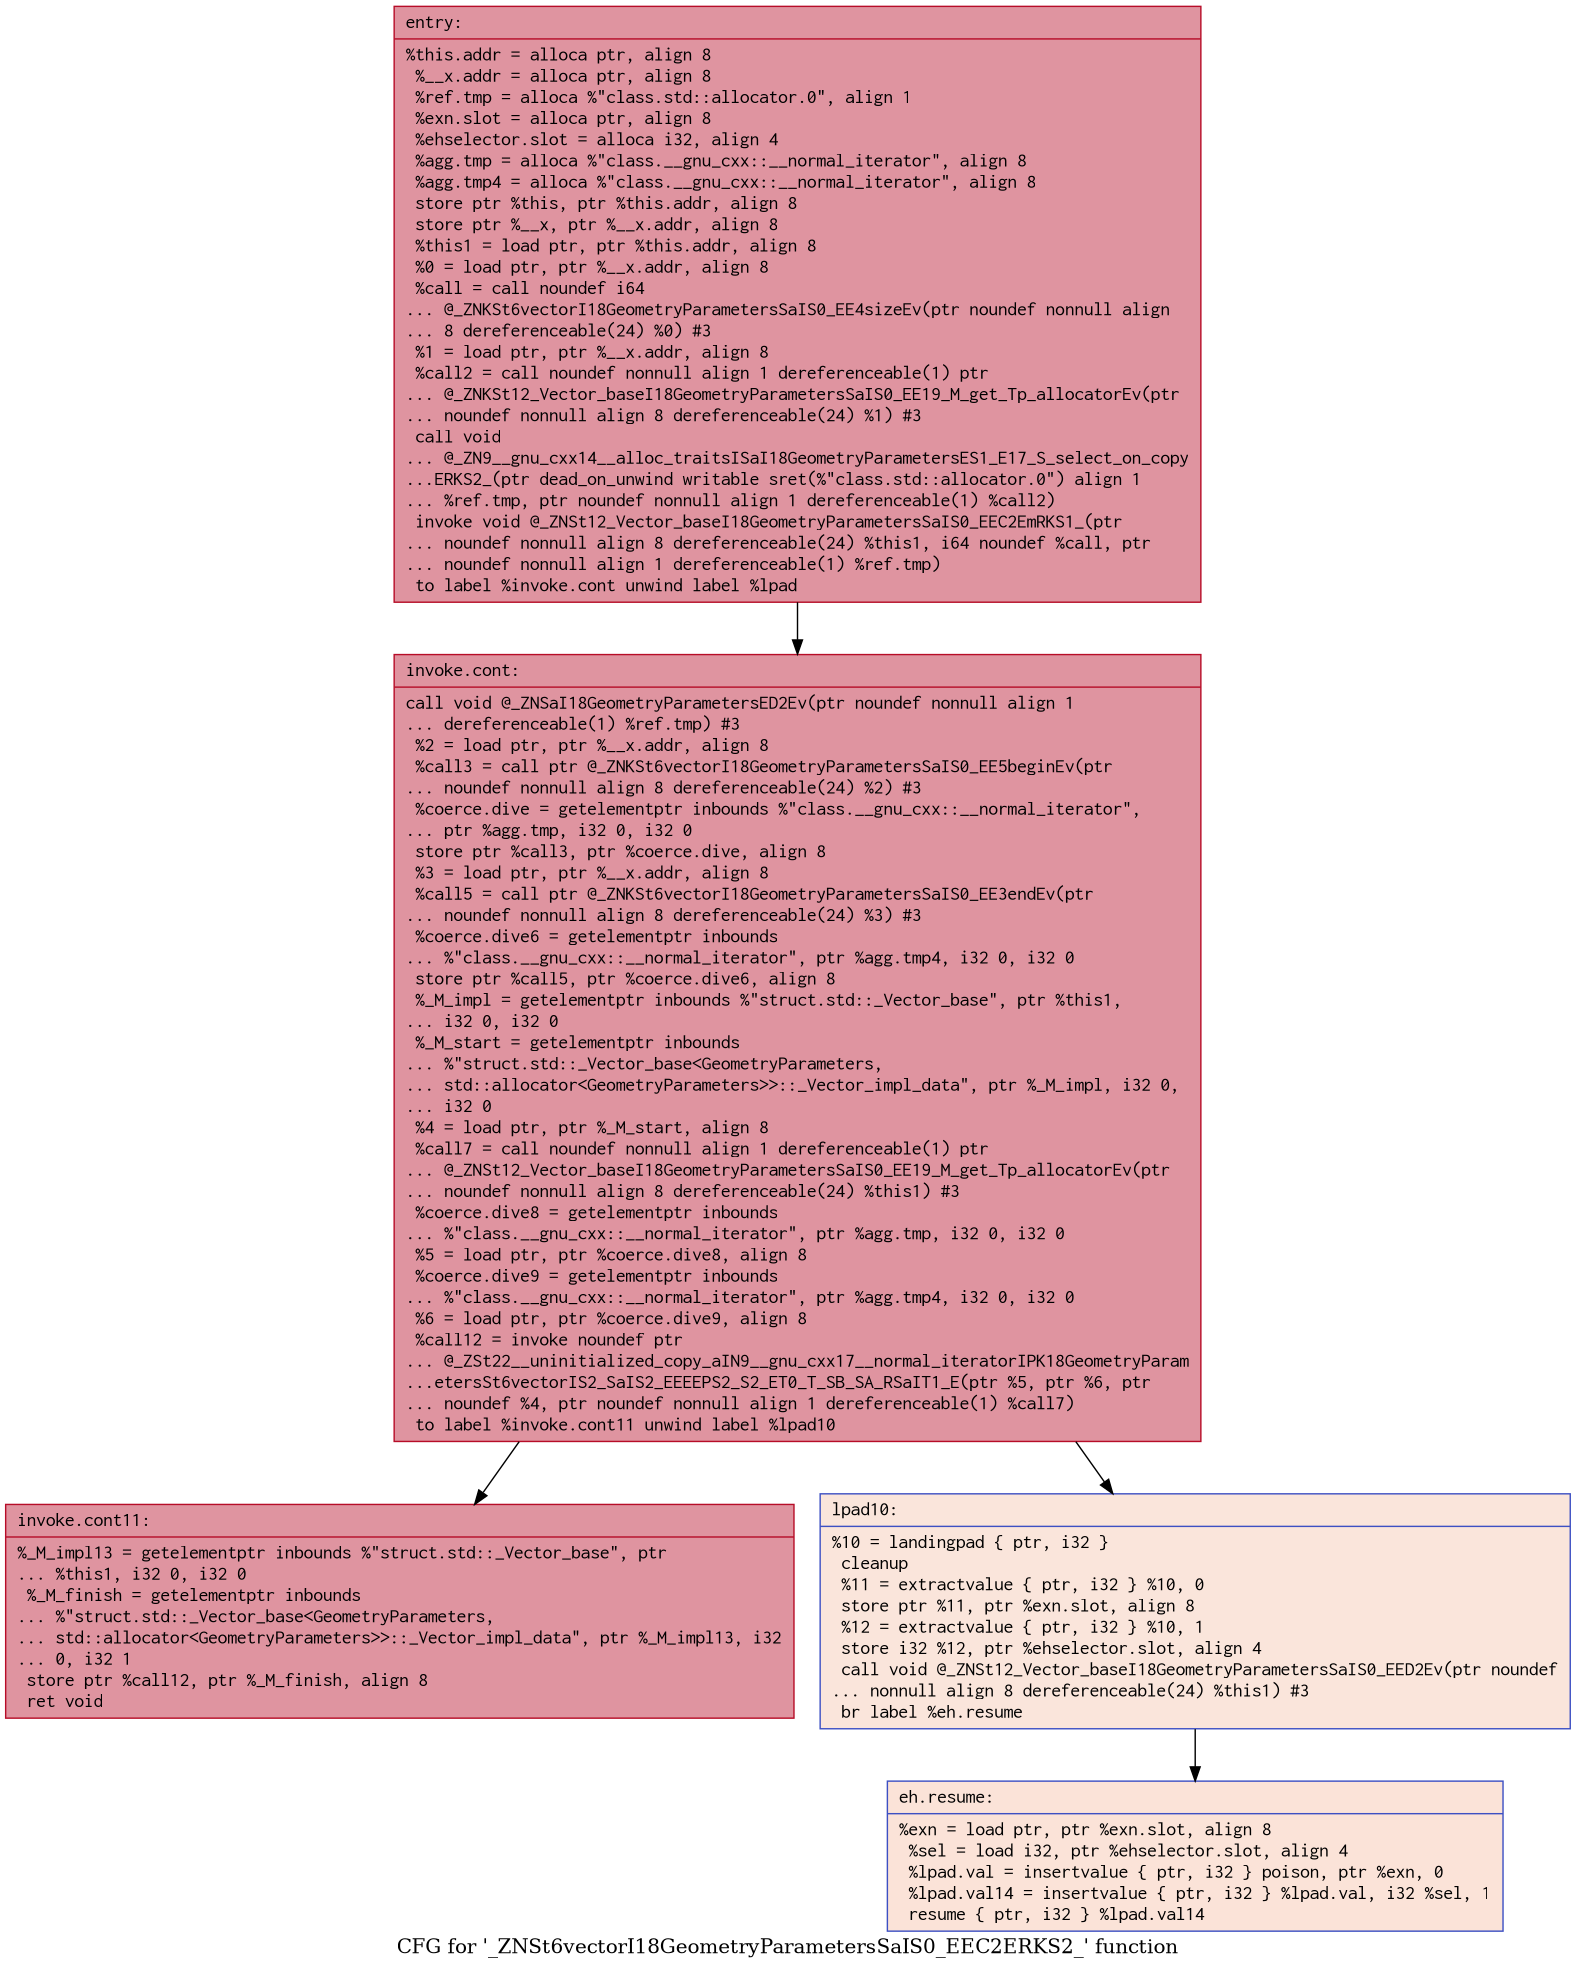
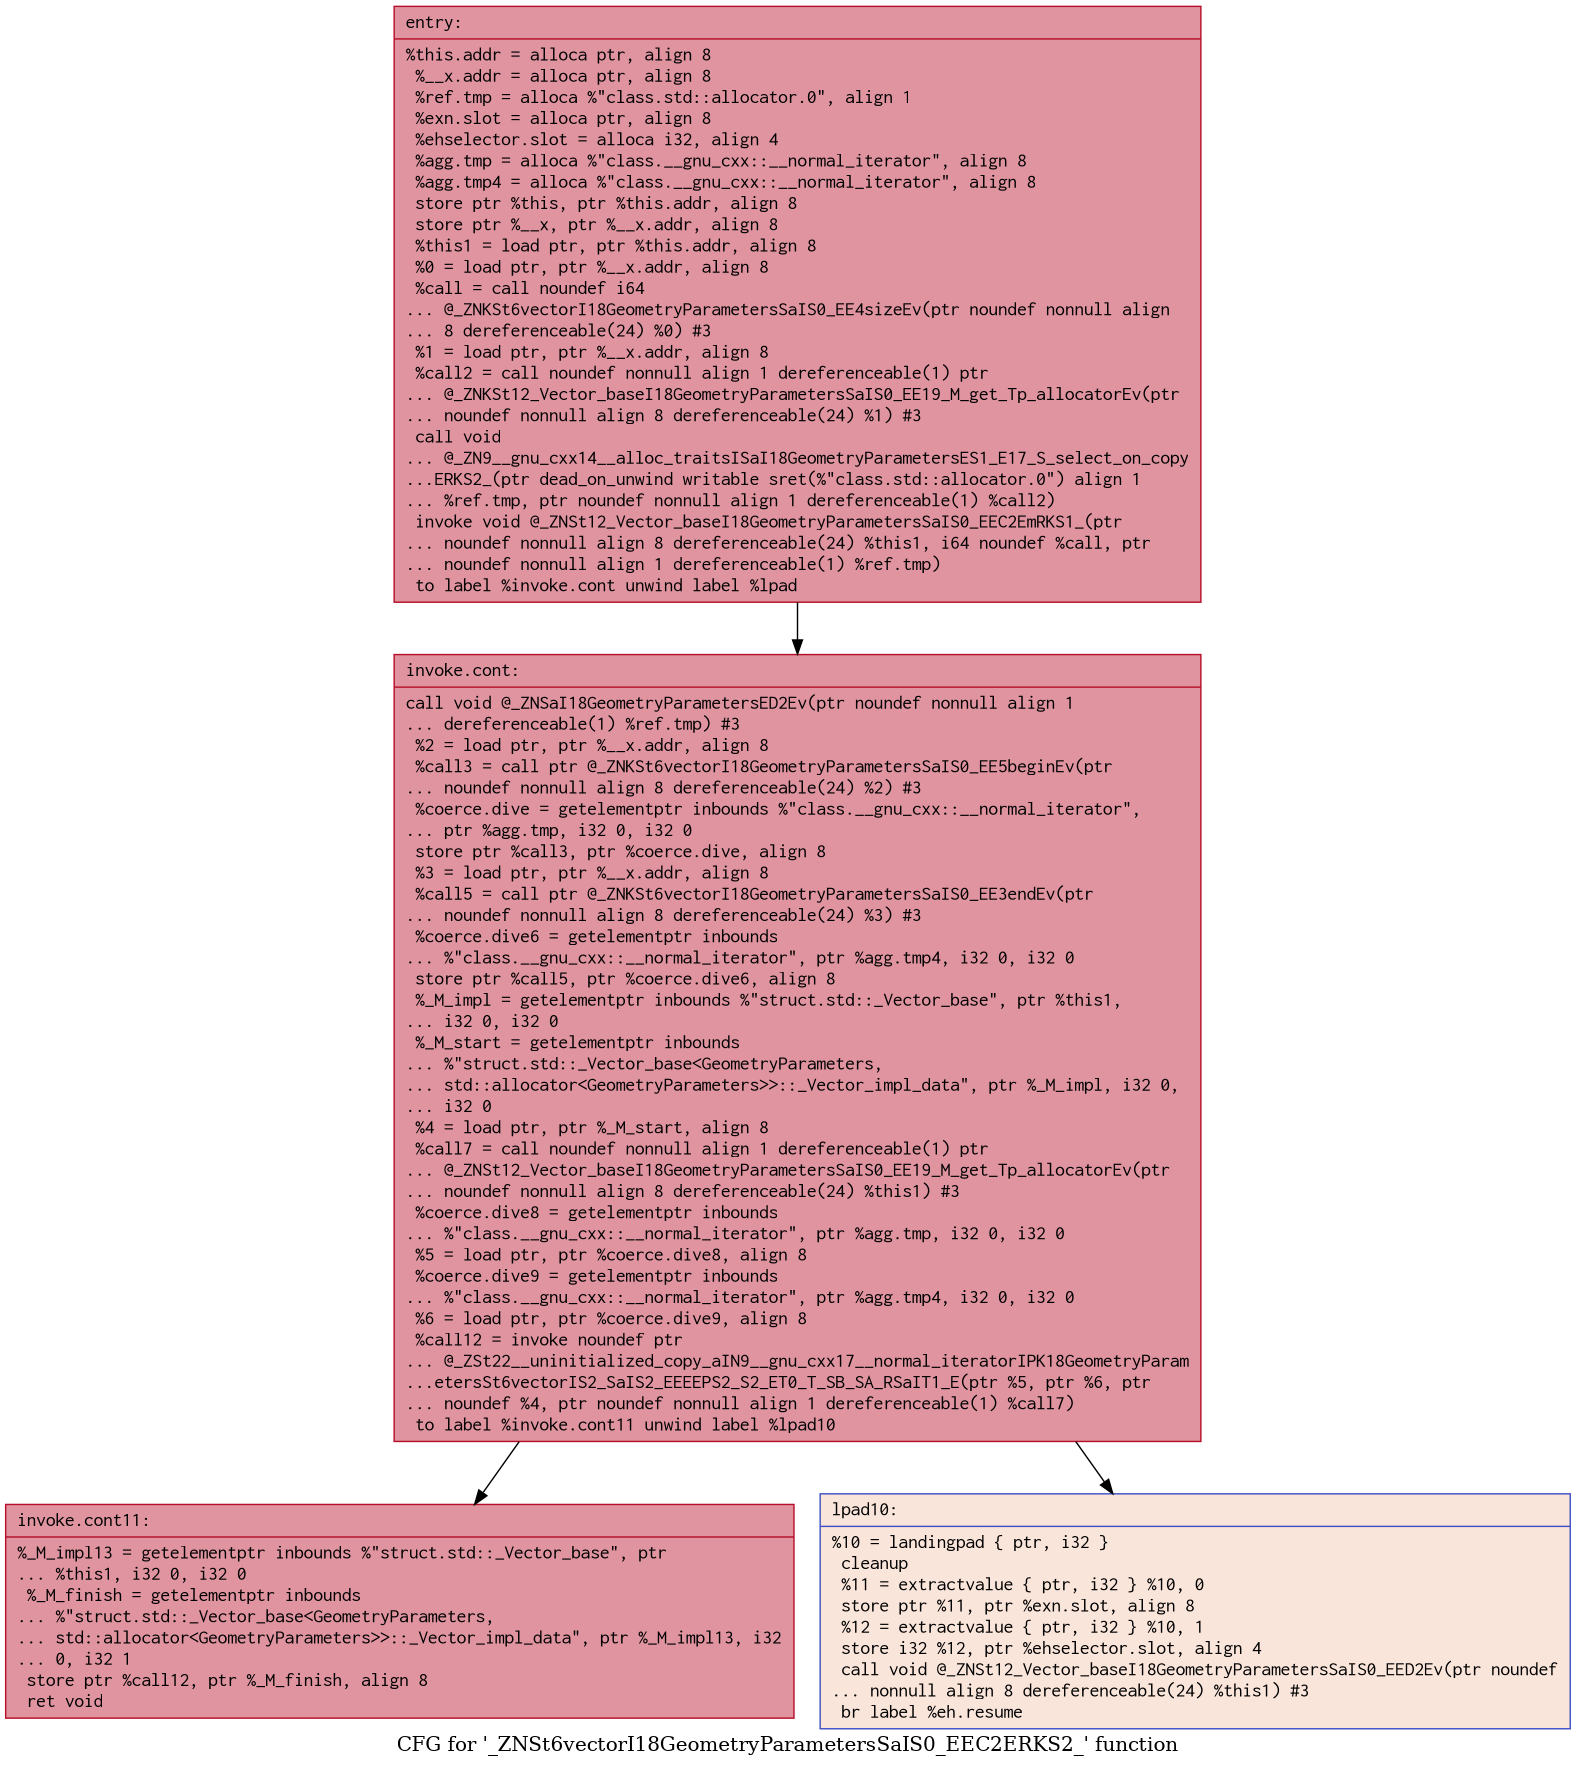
node "eh.resume:": removed
